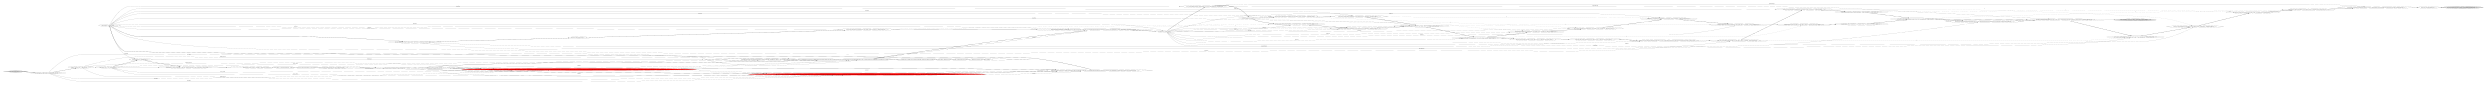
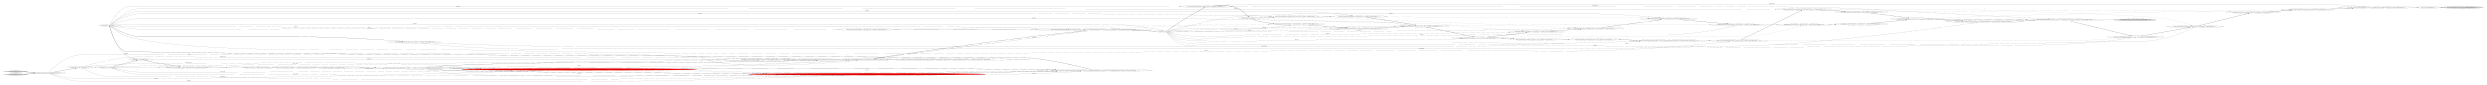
node "testHarness.open()@@@15@@@['1', '1', '0']": removed
node "testTimeEvictorEvictAfter['1', '0', '0']": added
